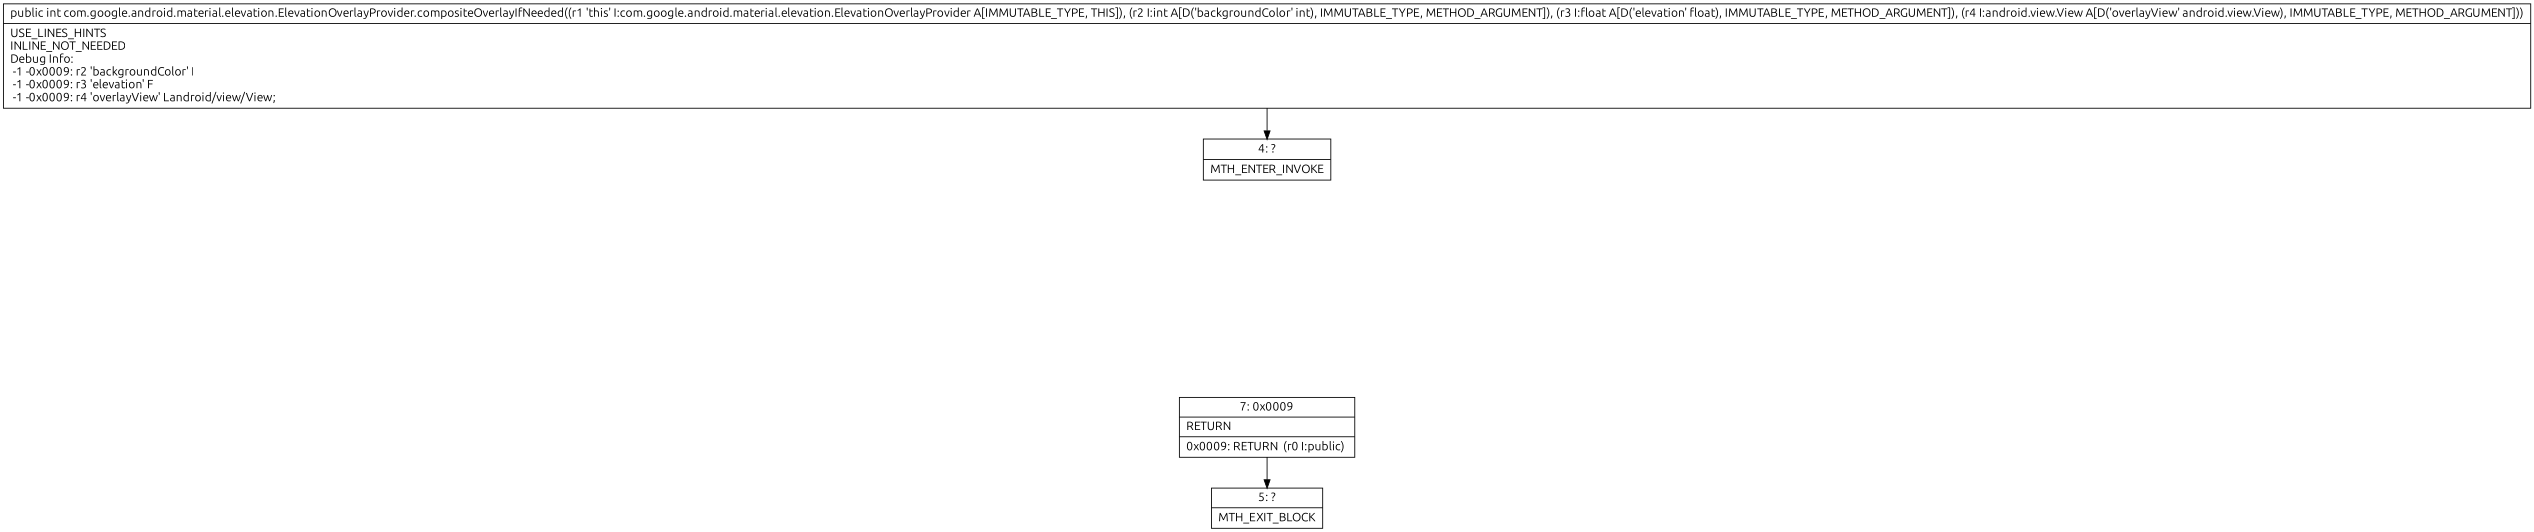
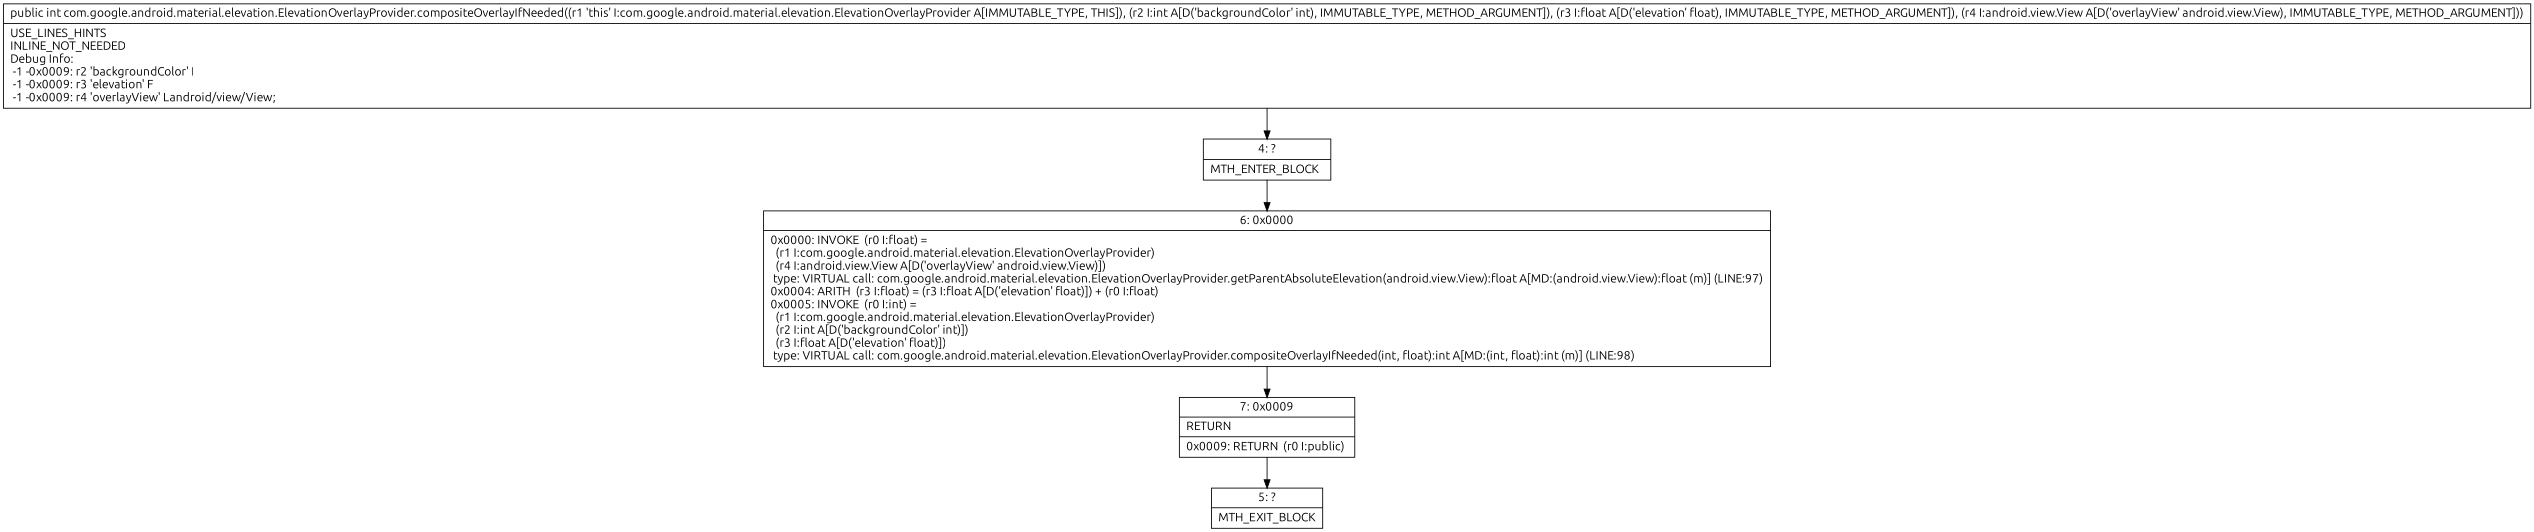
node "4: ?": text "MTH_ENTER_INVOKE" -> "MTH_ENTER_BLOCK"
node "6: 0x0000": added
